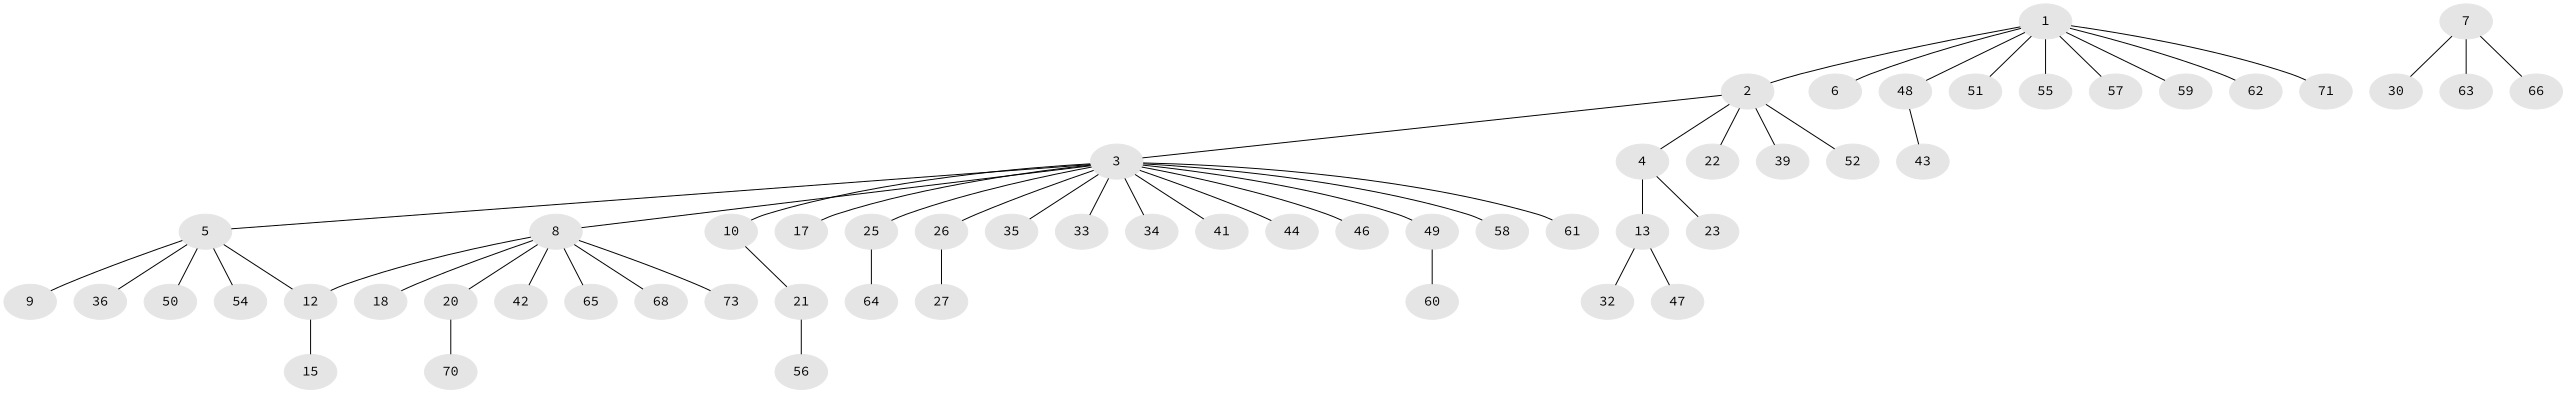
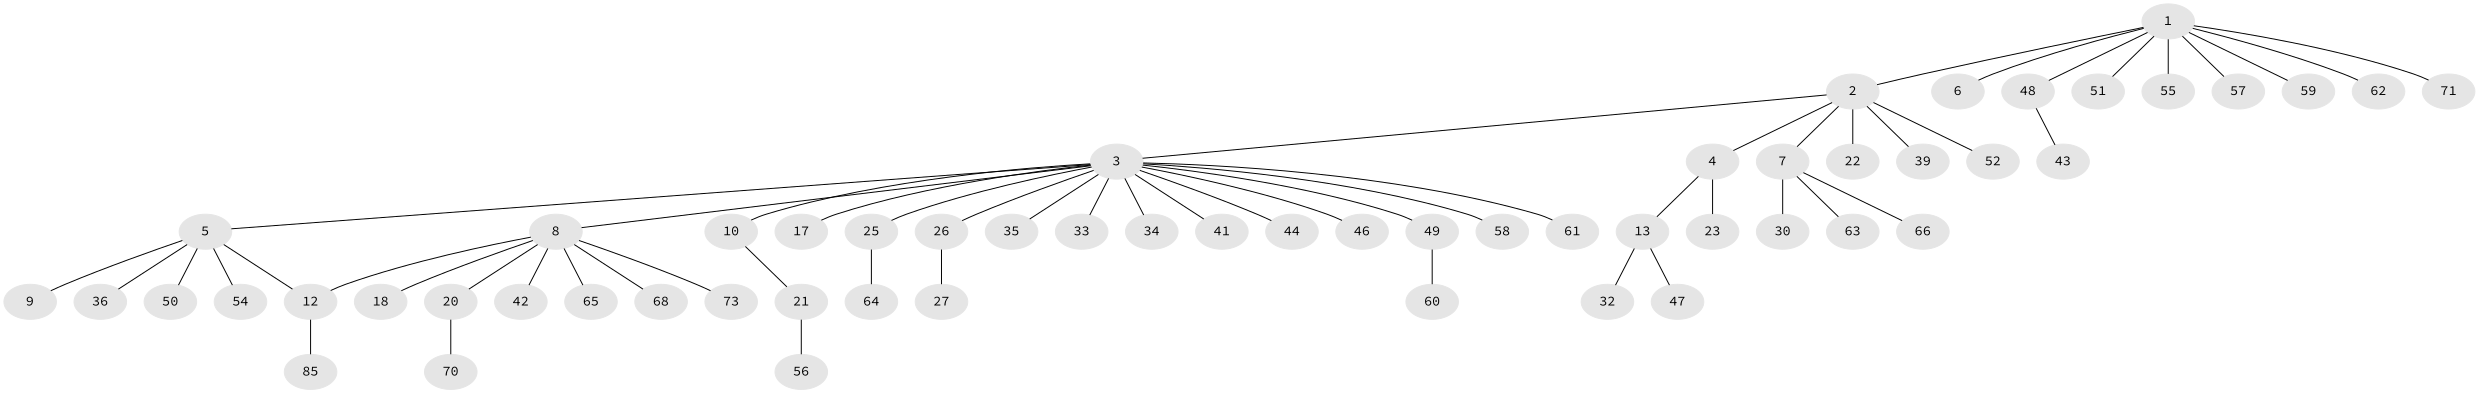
edge "2" -- "7": added
node "15": label "15" -> "85"
